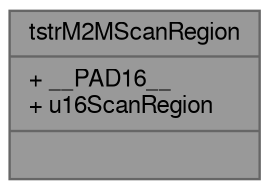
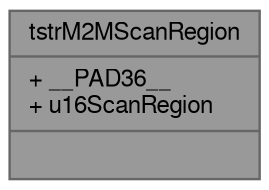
node "tstrM2MScanRegion": text "+ __PAD16__" -> "+ __PAD36__"
